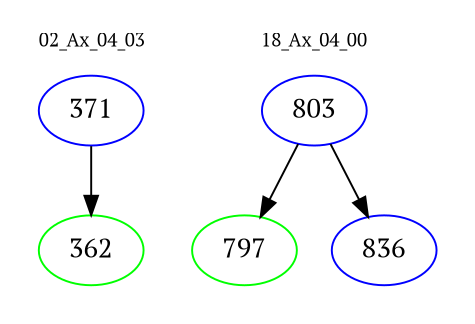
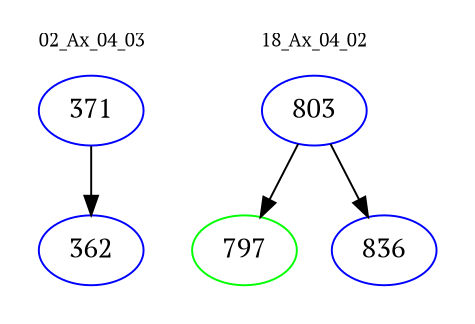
cluster "18_Ax_04_00": label "18_Ax_04_00" -> "18_Ax_04_02"
node "362": color green -> blue
